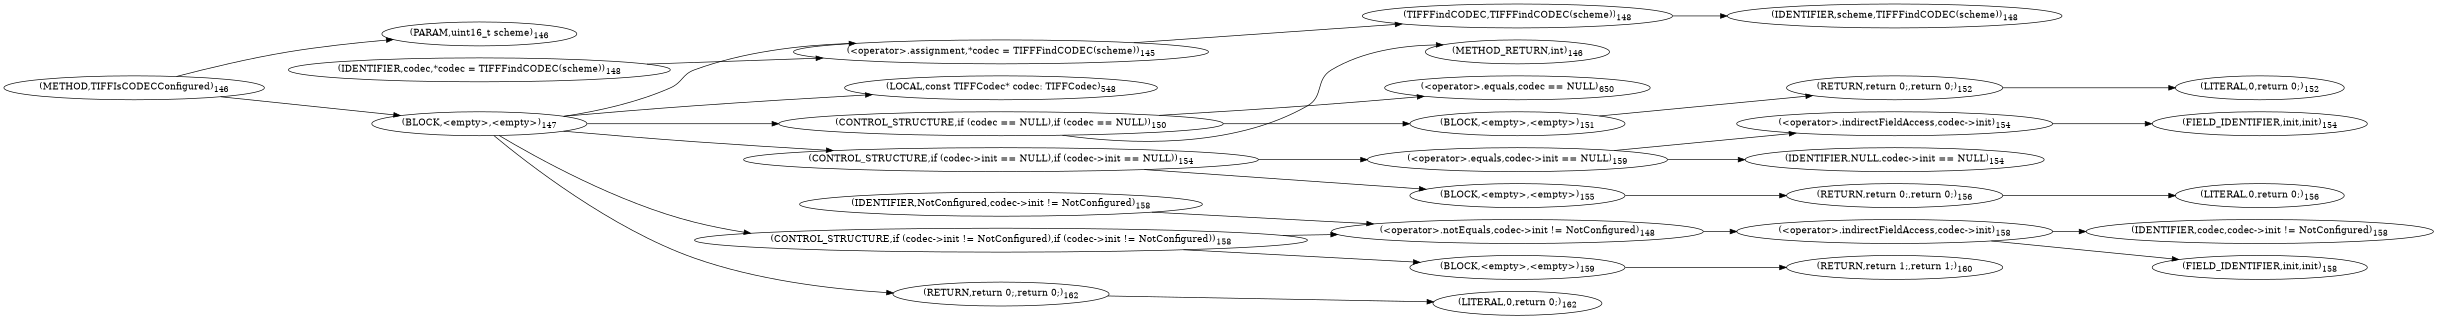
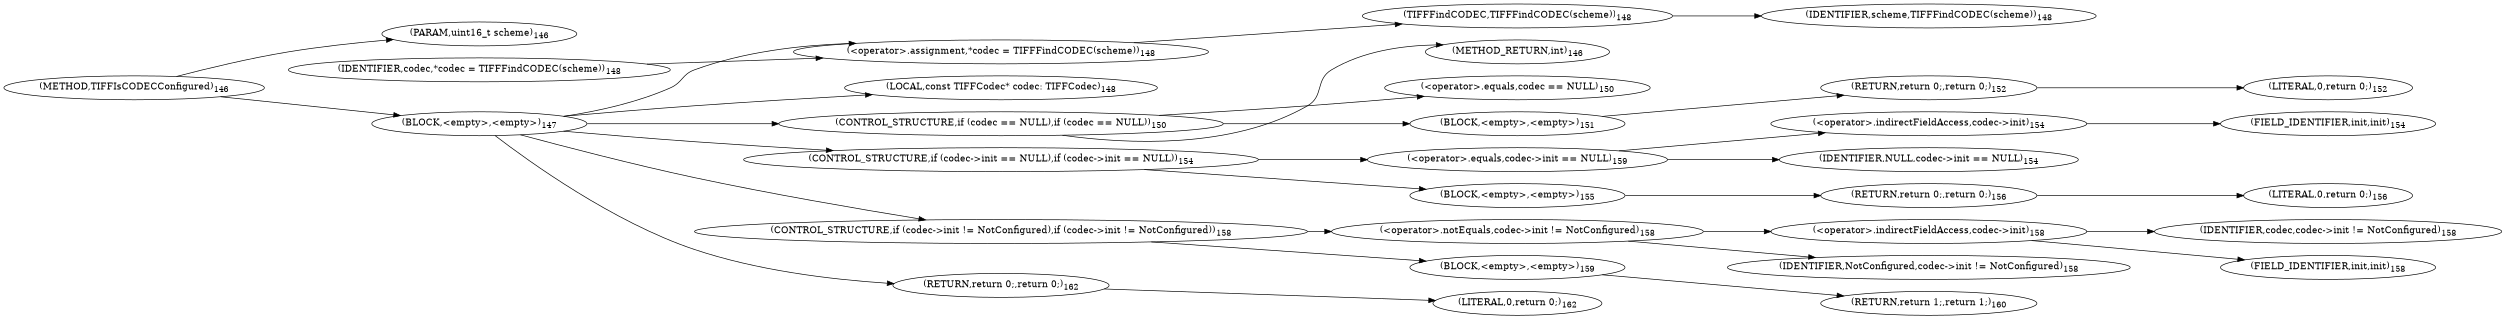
node "(<operator>.assignment,*codec = TIFFFindCODEC(scheme))": text "145" -> "148"
node "(LOCAL,const TIFFCodec* codec: TIFFCodec)": text "548" -> "148"
node "(<operator>.equals,codec == NULL)": text "650" -> "150"
edge "(IDENTIFIER,NotConfigured,codec->init != NotConfigured)" -> "(<operator>.notEquals,codec->init != NotConfigured)": reversed
node "(<operator>.notEquals,codec->init != NotConfigured)": text "148" -> "158"
